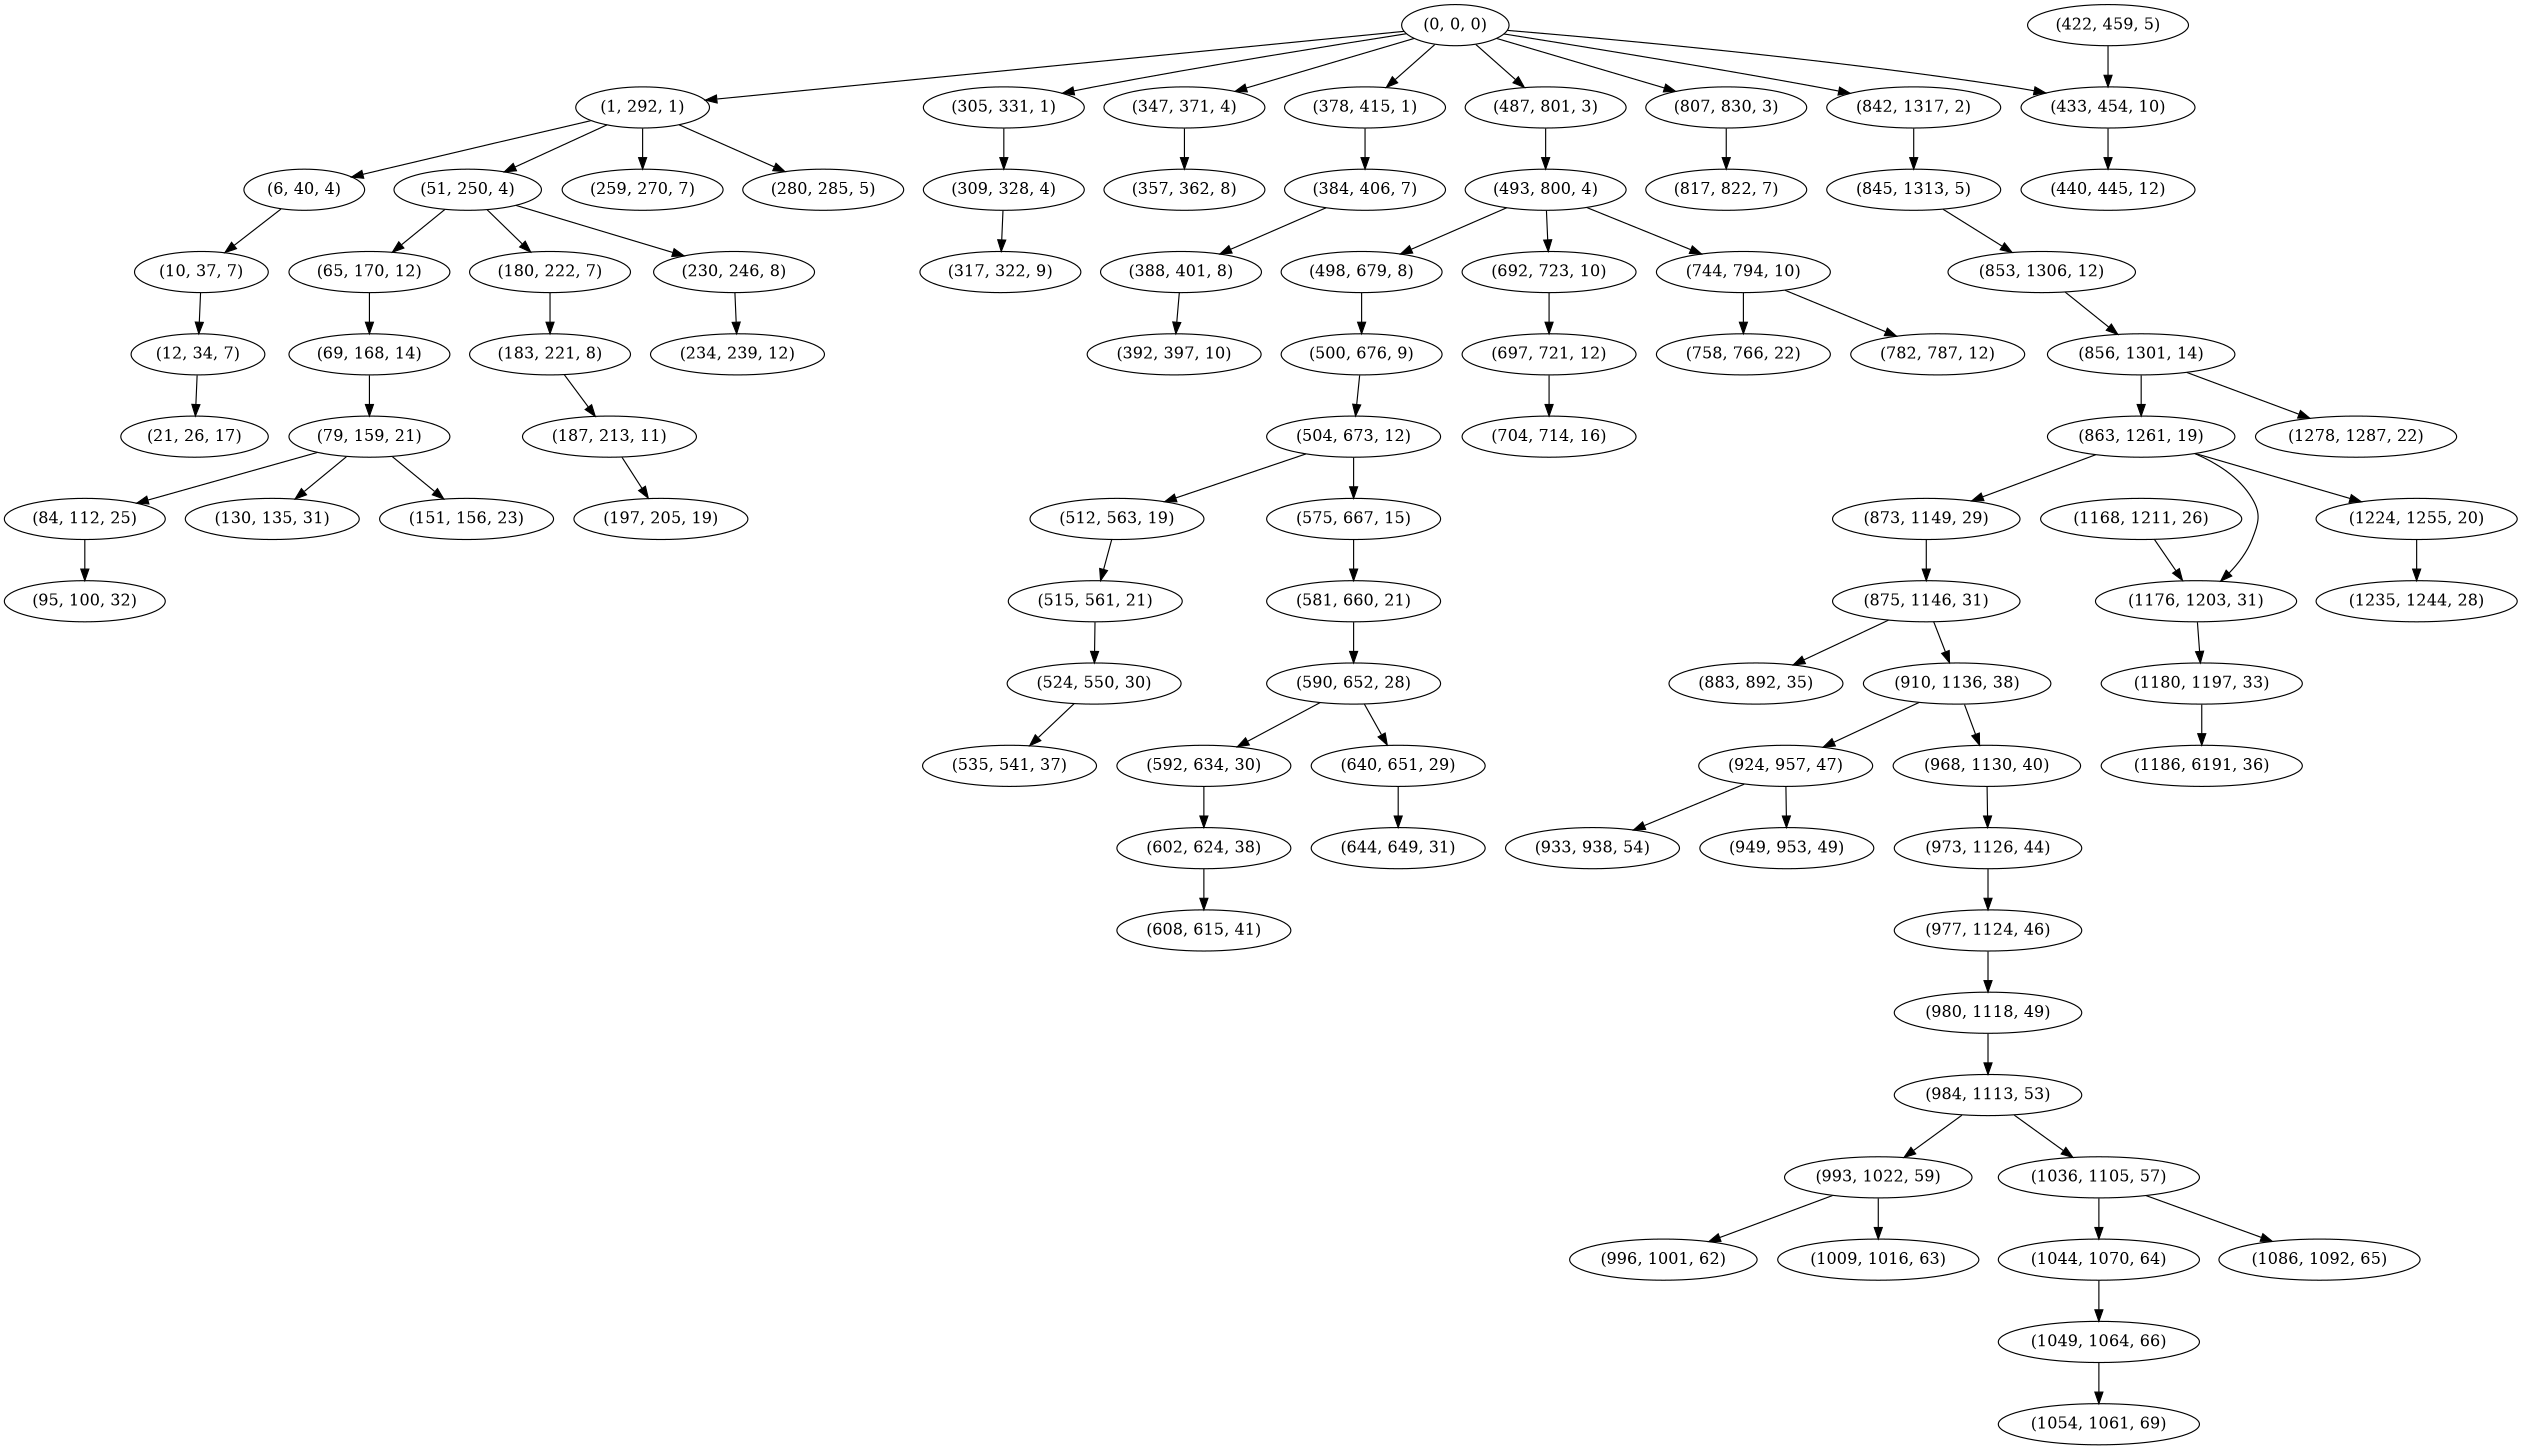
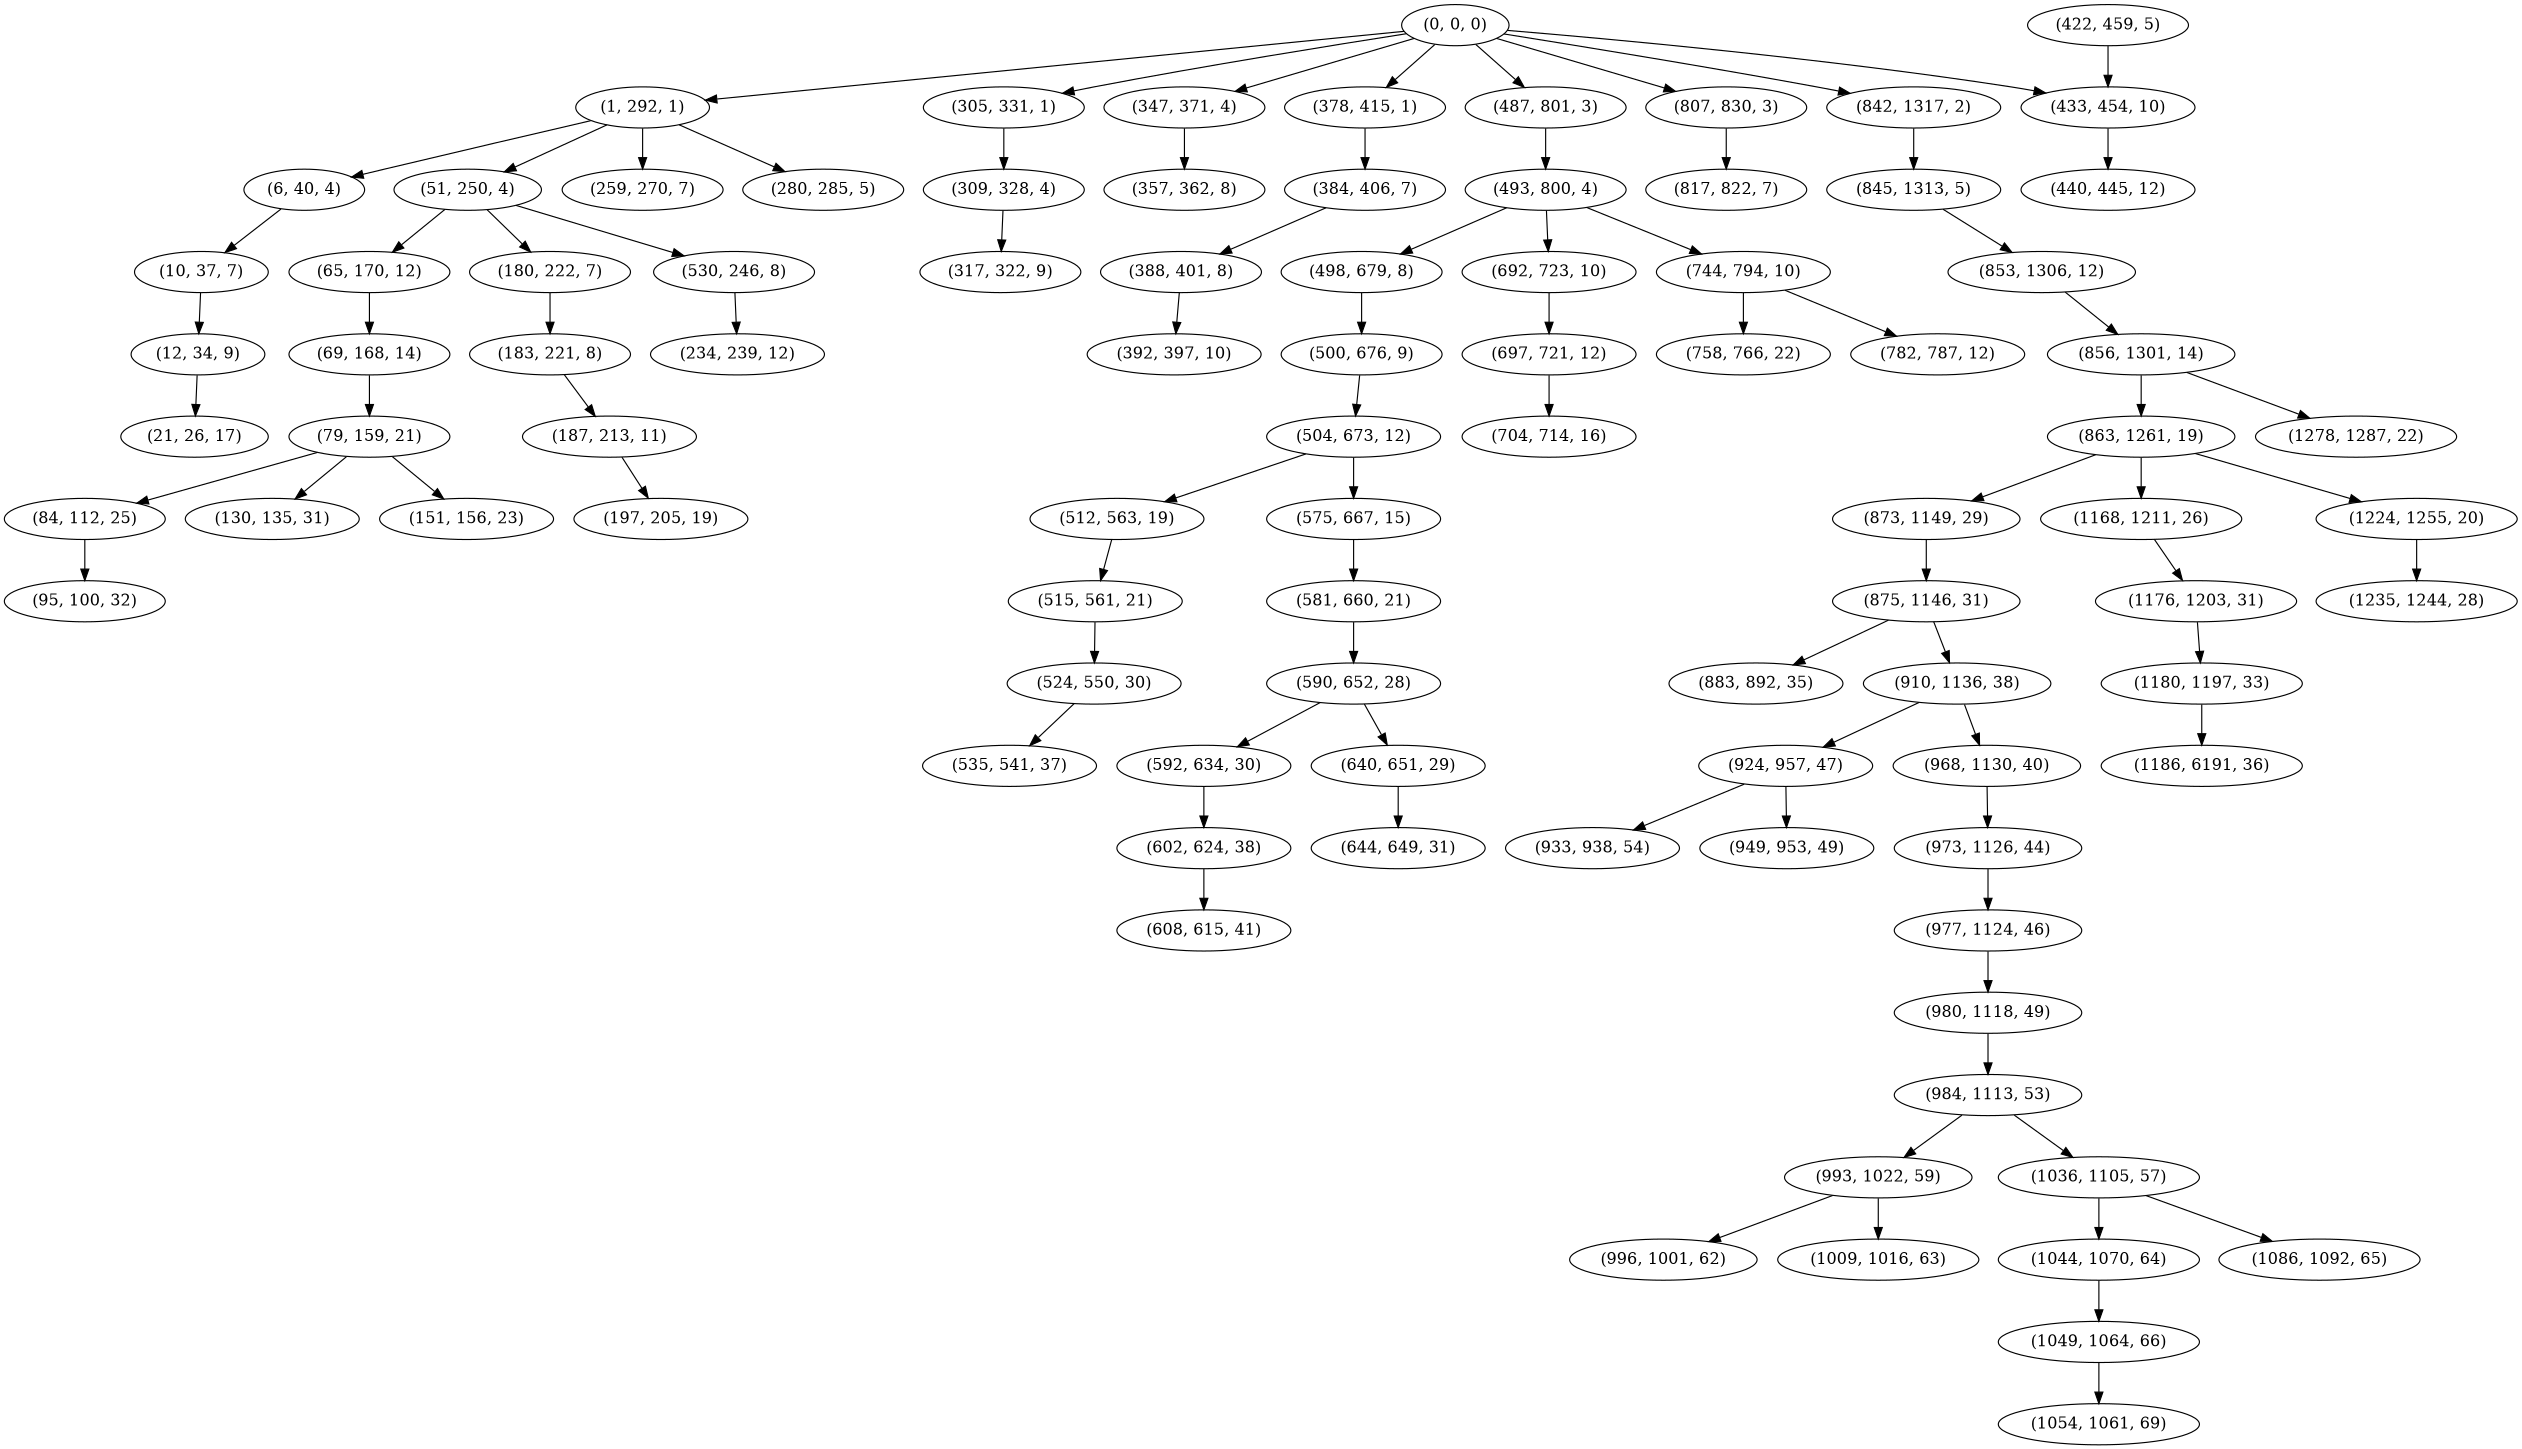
node "(230, 246, 8)": label "(230, 246, 8)" -> "(530, 246, 8)"
node "(12, 34, 7)": label "(12, 34, 7)" -> "(12, 34, 9)"
edge "(863, 1261, 19)" -> "(1176, 1203, 31)": now "(863, 1261, 19)" -> "(1168, 1211, 26)"
